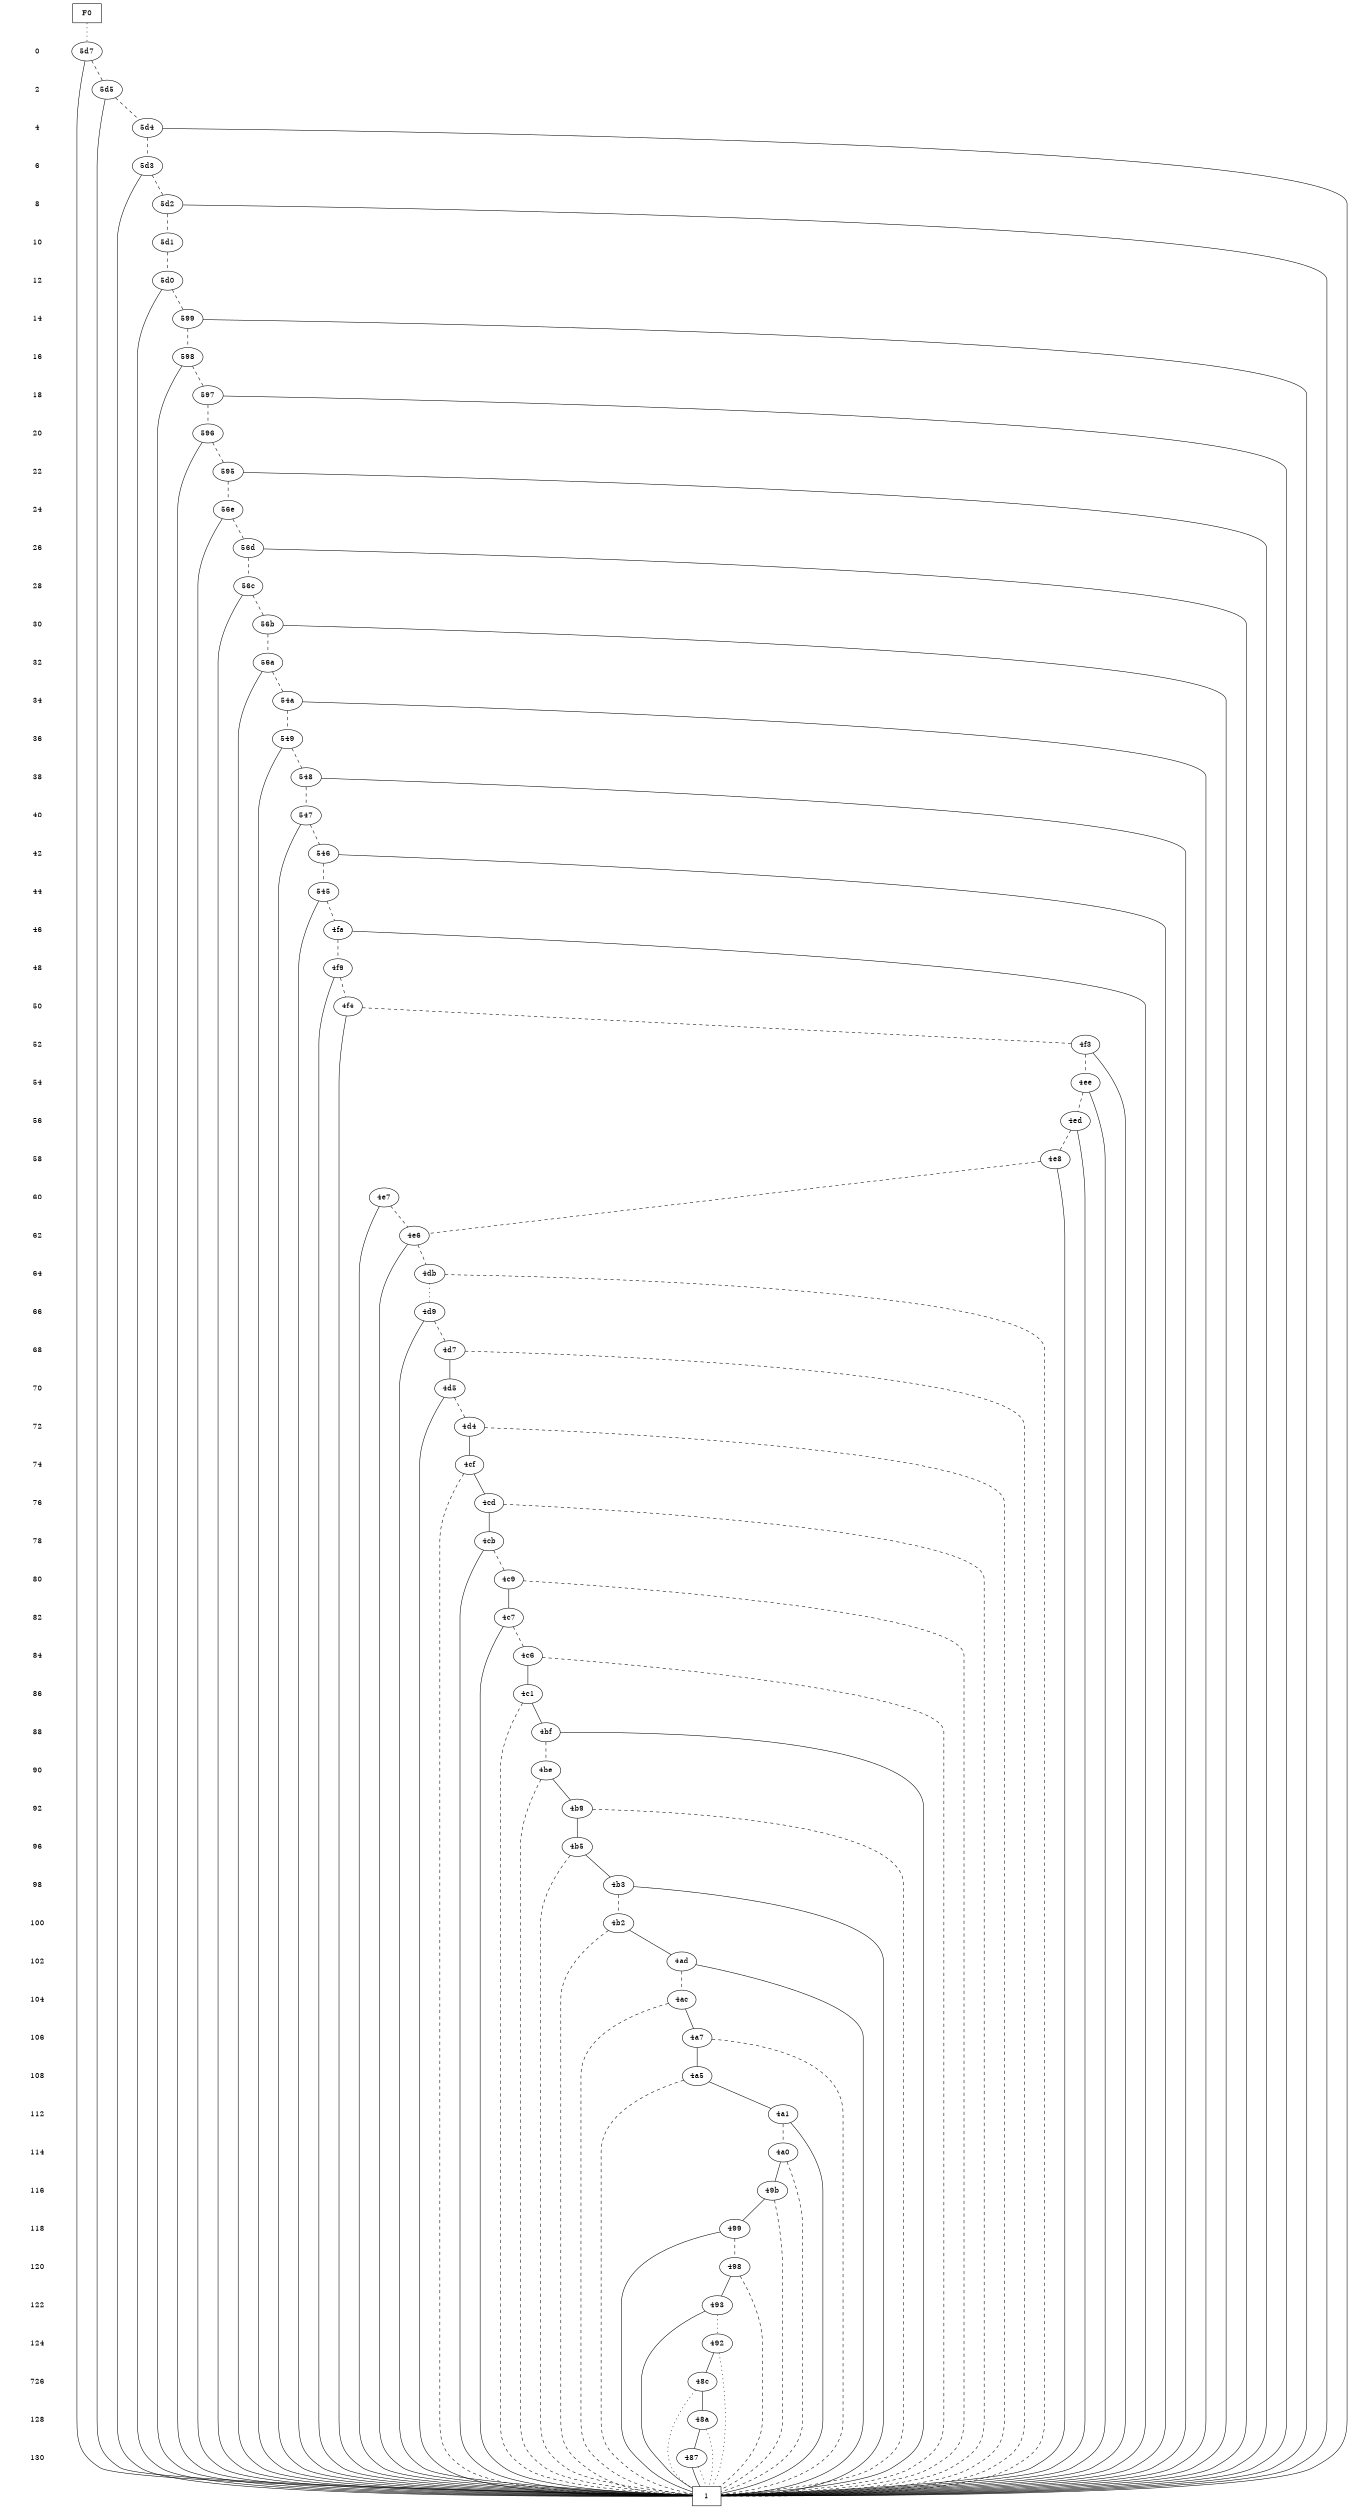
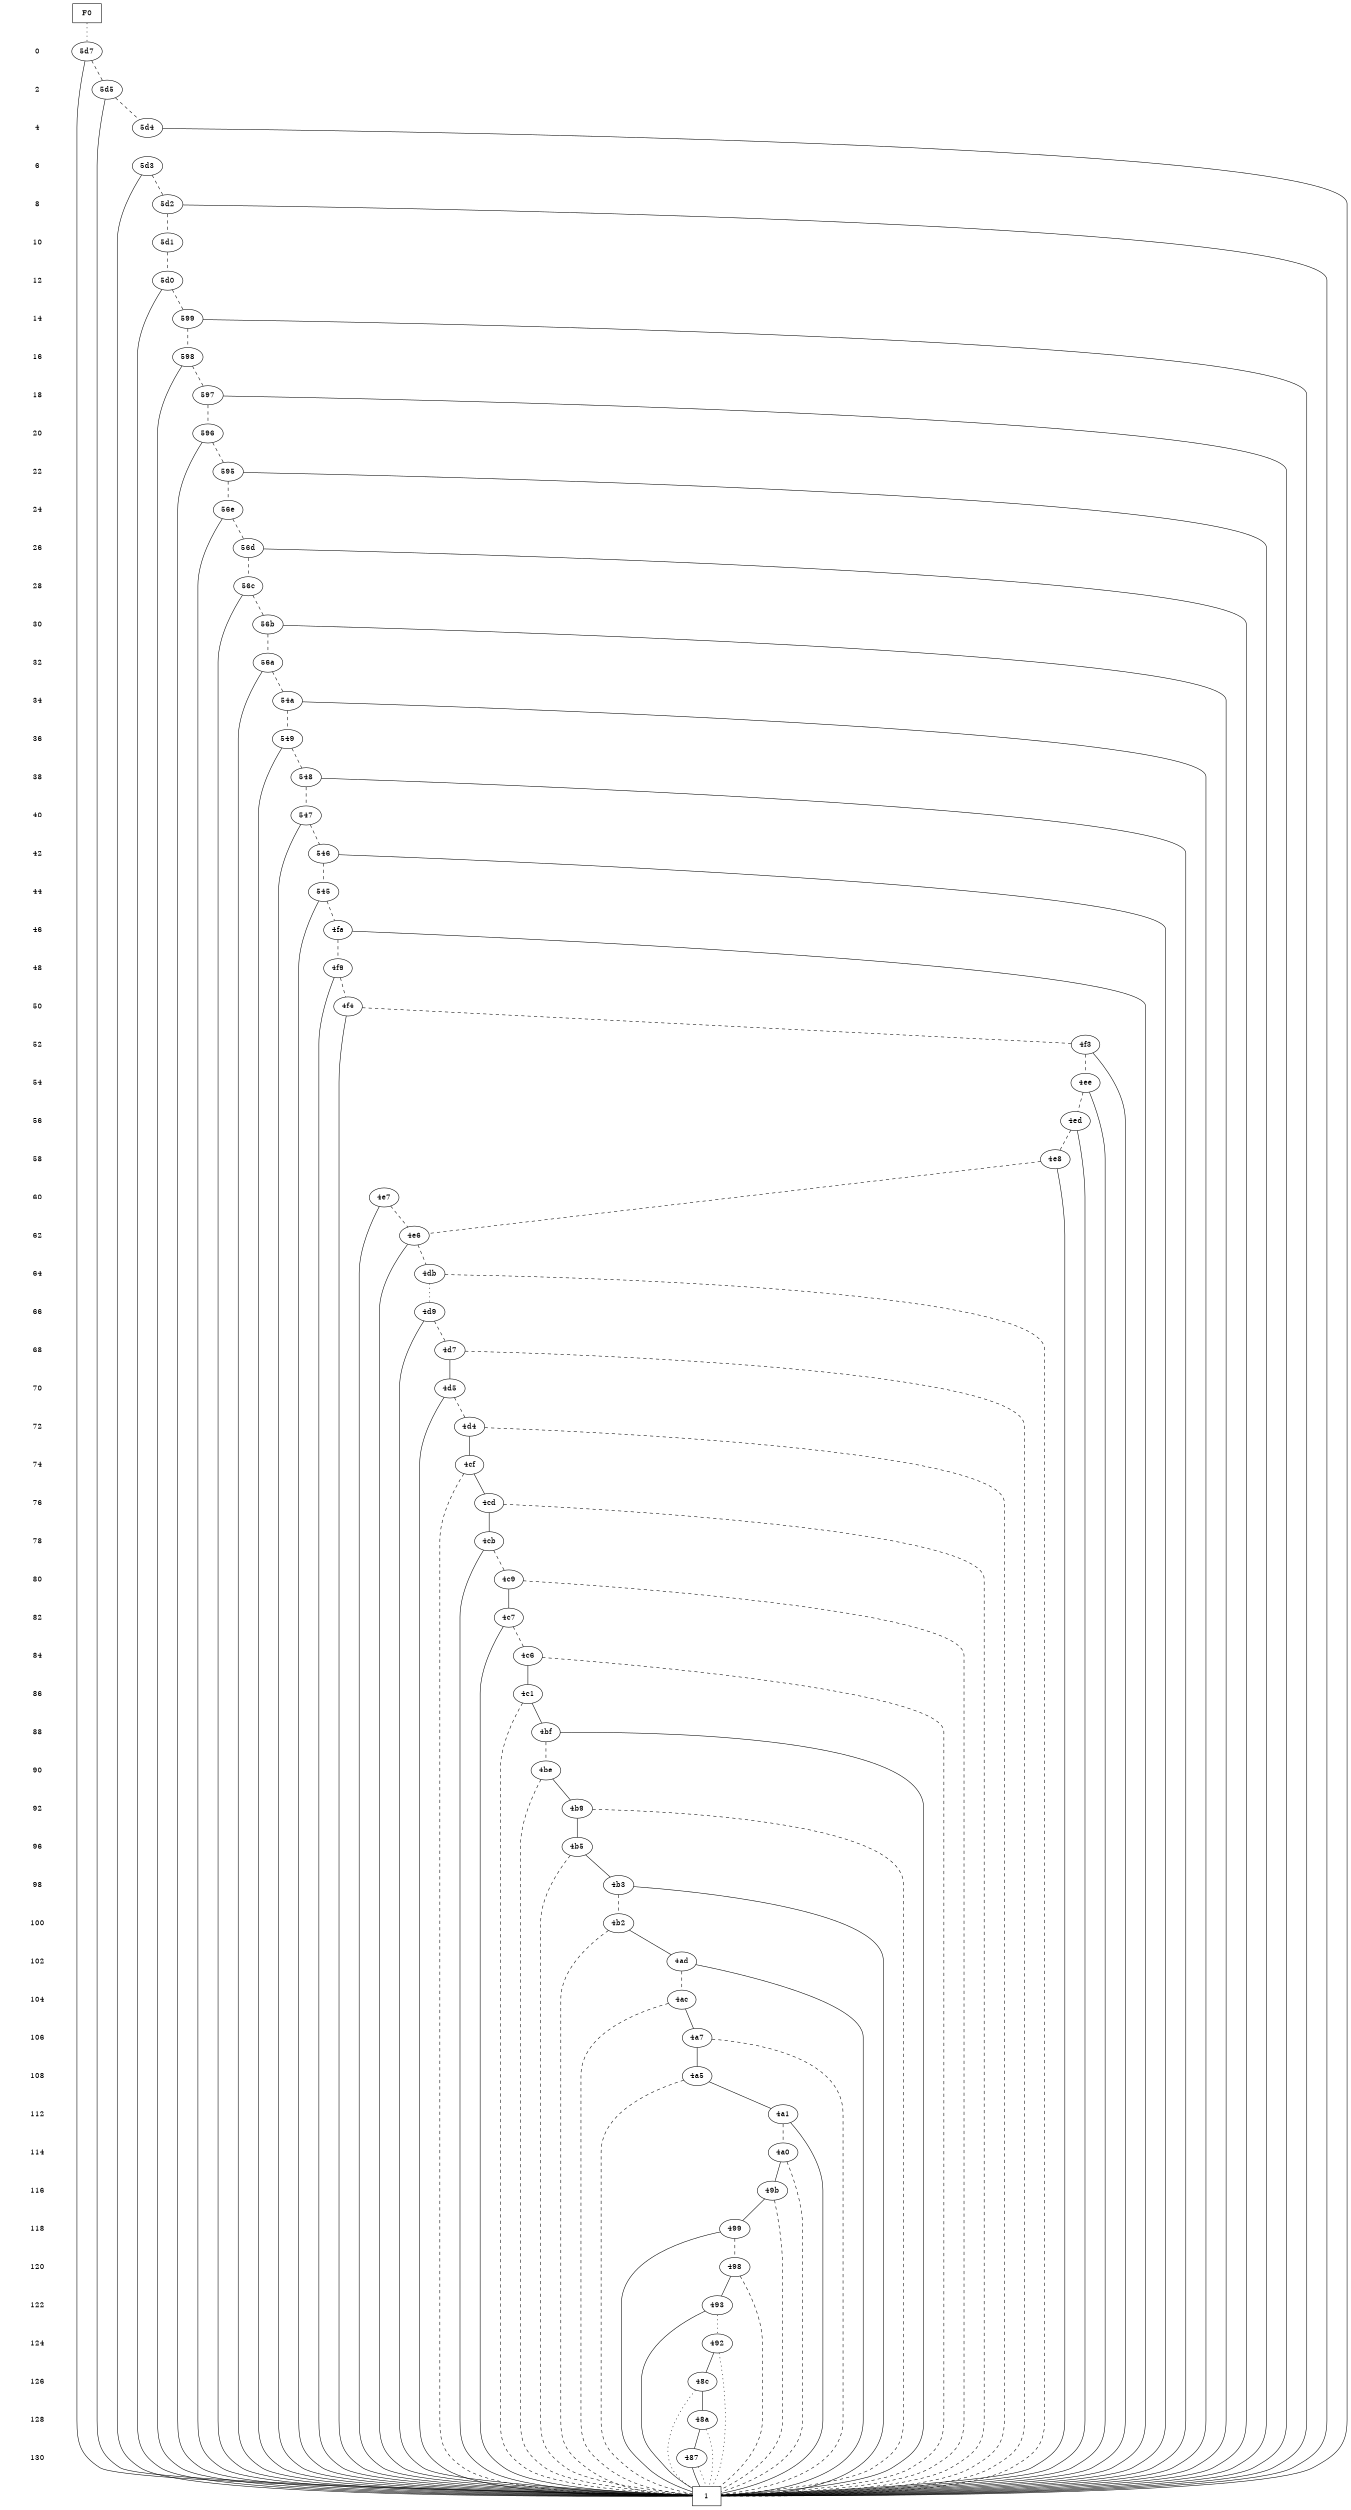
edge "5d4" -- "5d3": removed
node "726": label "726" -> "126"
